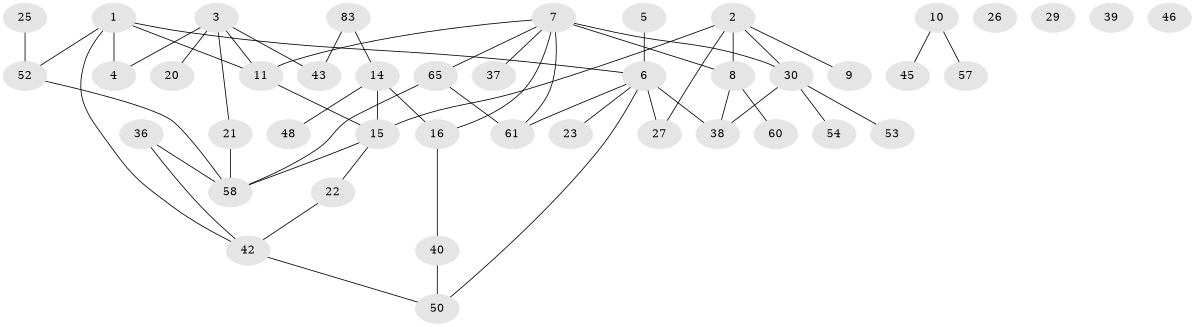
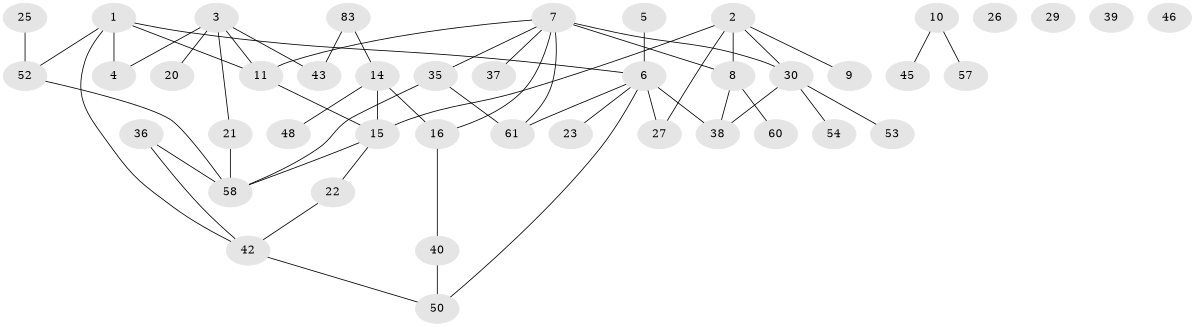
node "65": label "65" -> "35"
